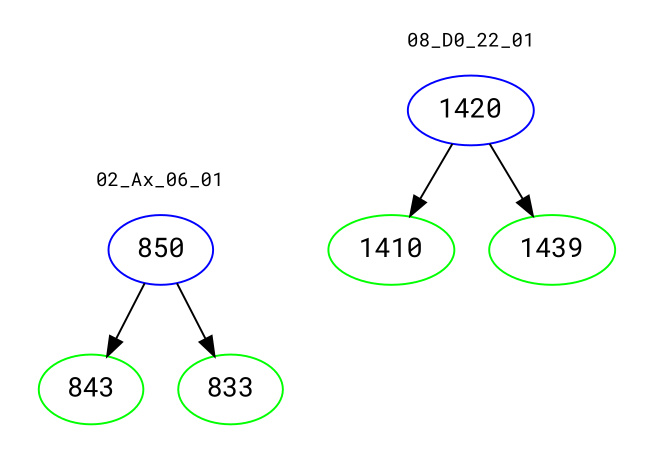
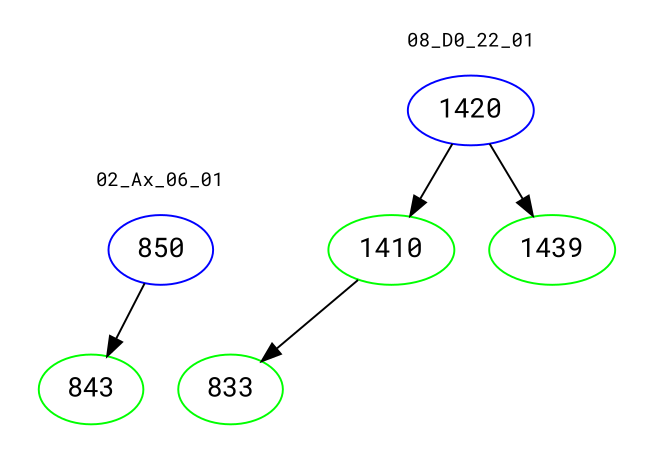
edge "850" -> "833": now "1410" -> "833"
